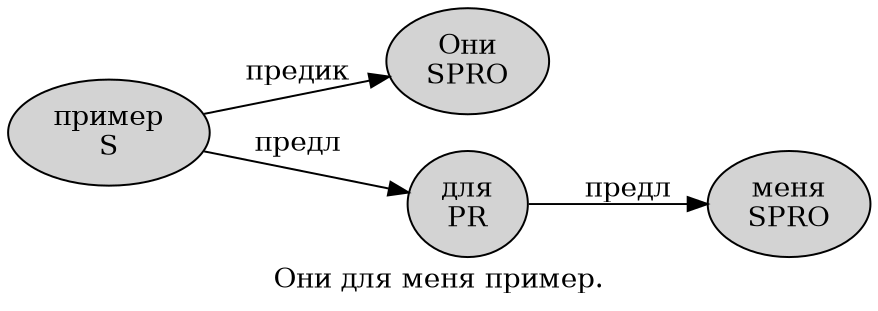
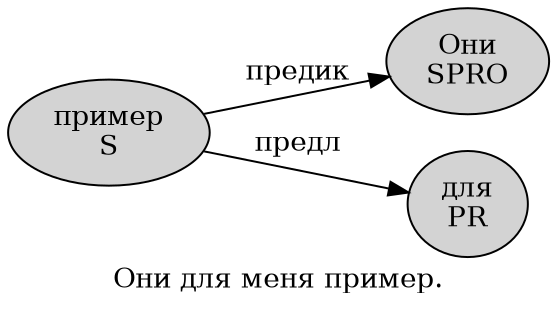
node "меня SPRO": removed
